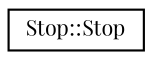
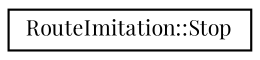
node "Stop::Stop": label "Stop::Stop" -> "RouteImitation::Stop"
